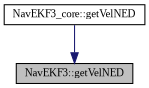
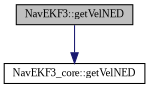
edge "NavEKF3_core::getVelNED" -> "NavEKF3::getVelNED": reversed
